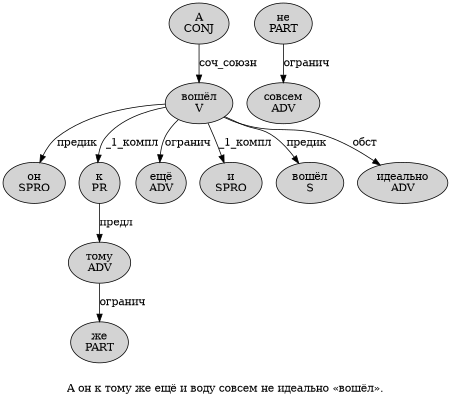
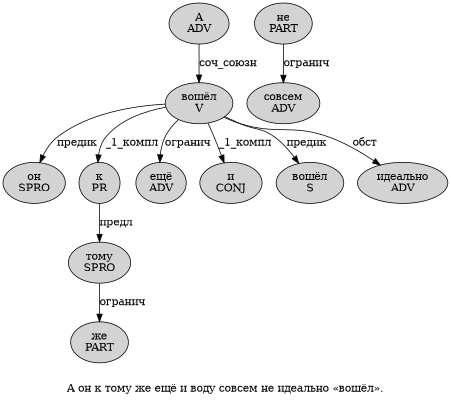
node "А CONJ": label "А CONJ" -> "А ADV"
node "и SPRO": label "и SPRO" -> "и CONJ"
node "тому ADV": label "тому ADV" -> "тому SPRO"
